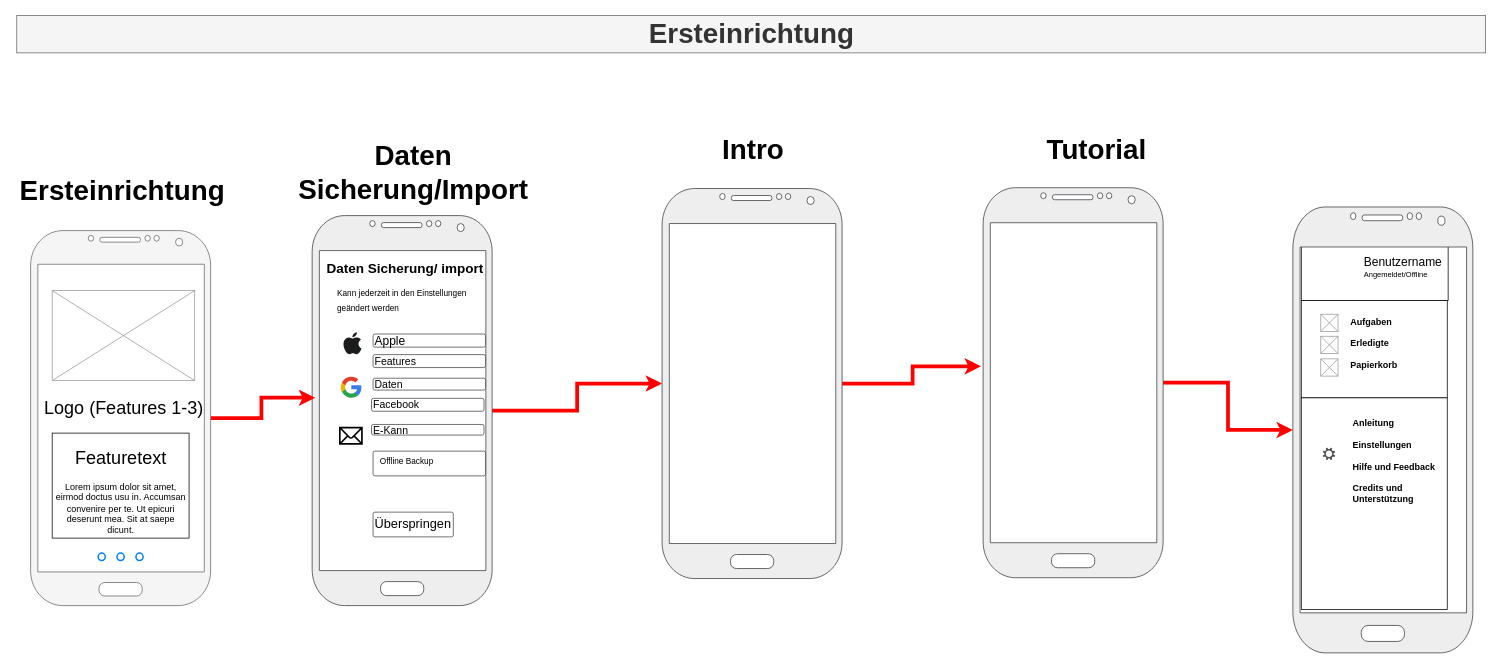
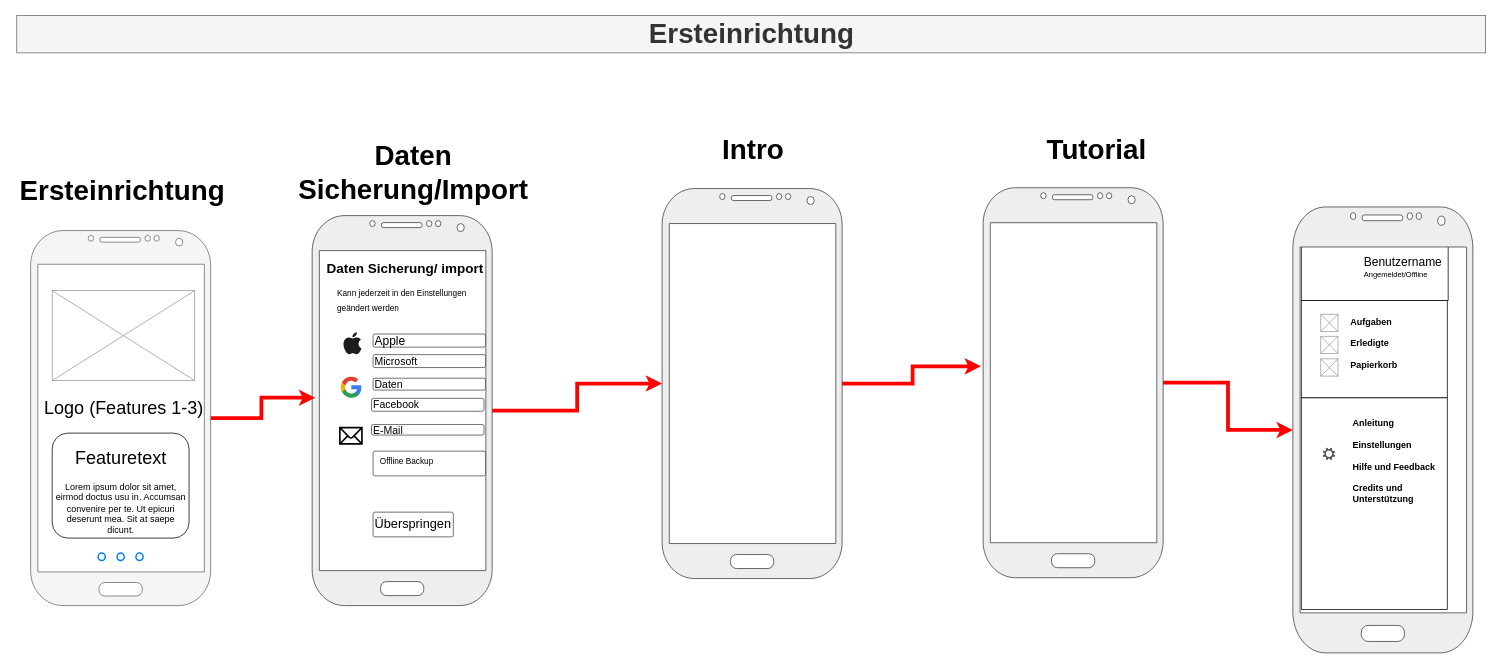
node "Features": label "Features" -> "Microsoft"
node "E-Kann": label "E-Kann" -> "E-Mail"
node "Featuretext Lorem ipsum dolor sit amet, eirmod doctus usu in. Accumsan convenire per te. Ut epicuri deserunt mea. Sit at saepe dicunt.": shape rectangle -> rounded rectangle
